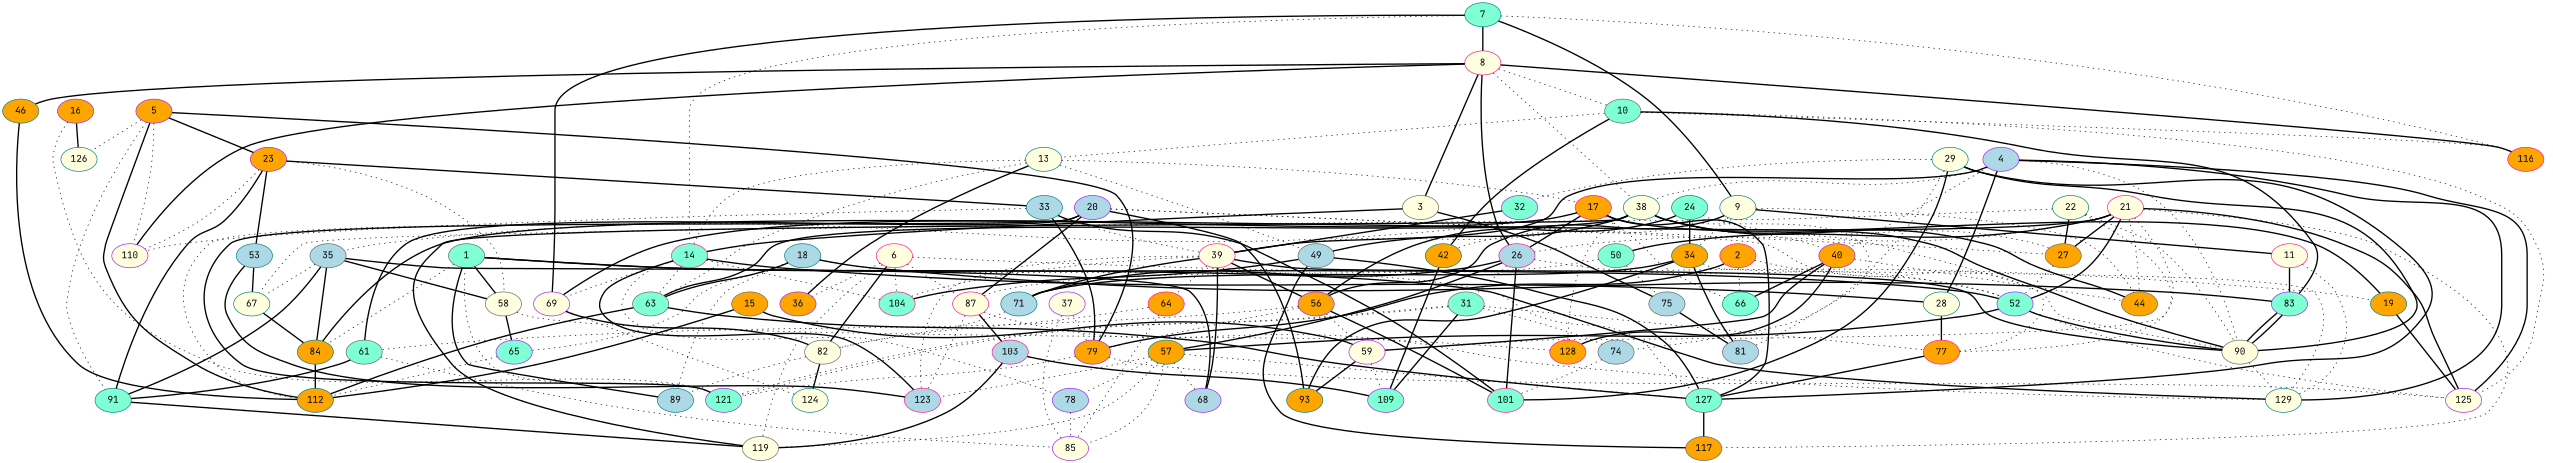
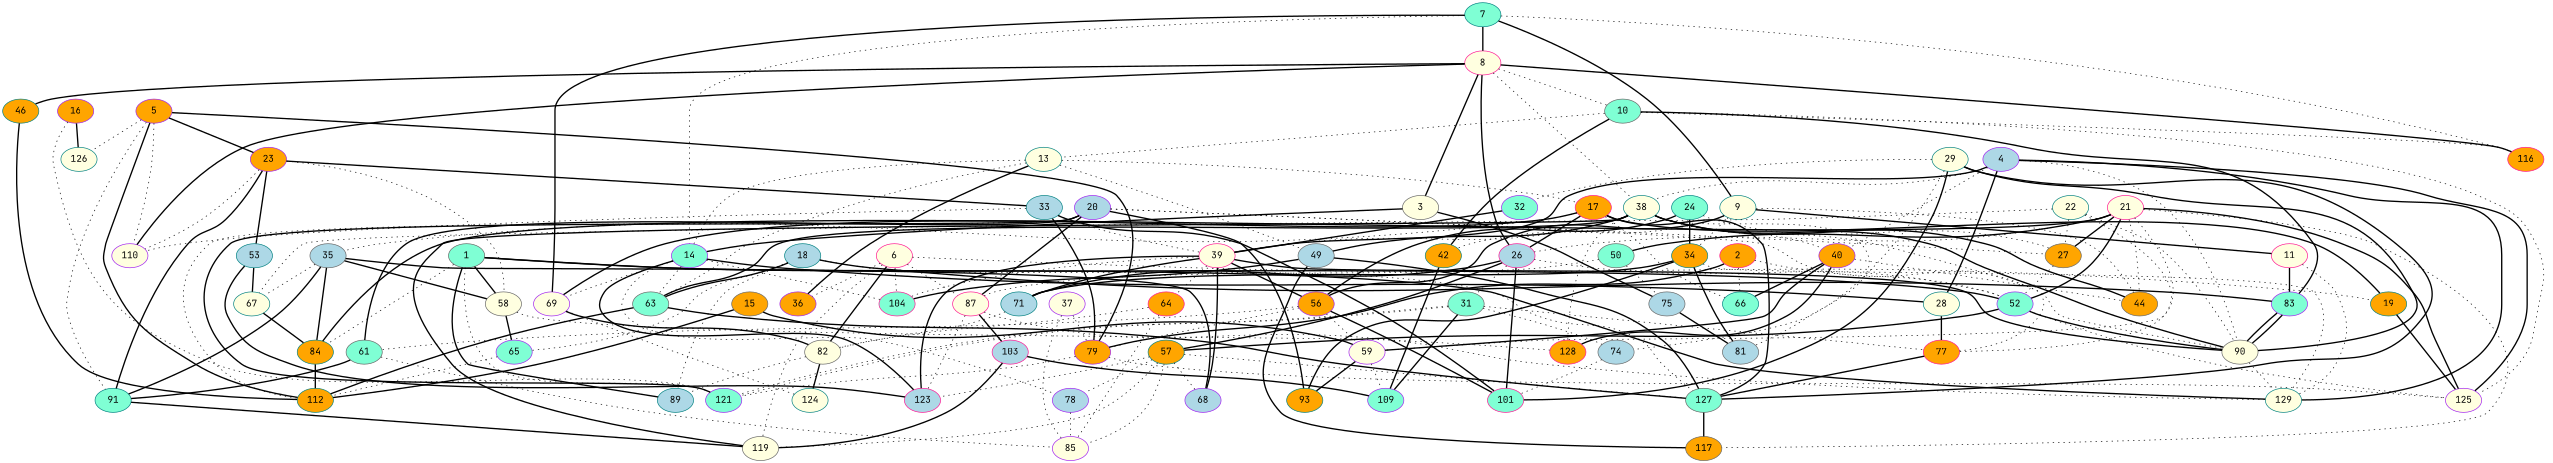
edge "22" -- "27": style bold -> dotted
node "14": color deeppink -> purple
edge "39" -- "123": style dotted -> bold
